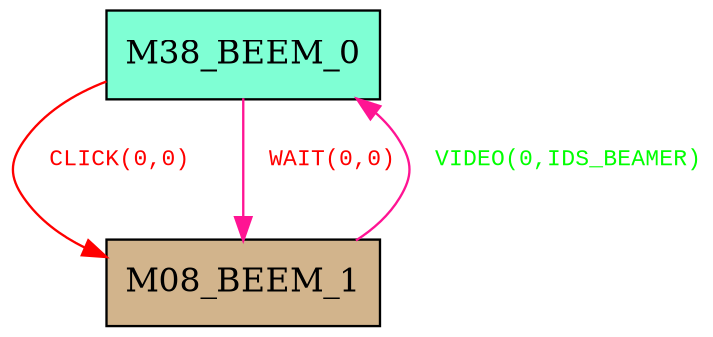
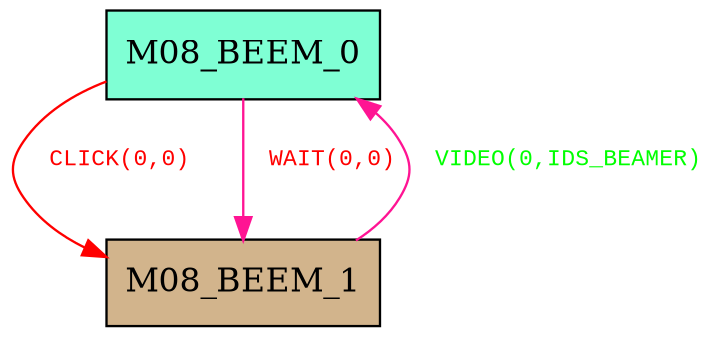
node "M38_BEEM_0": label "M38_BEEM_0" -> "M08_BEEM_0"
